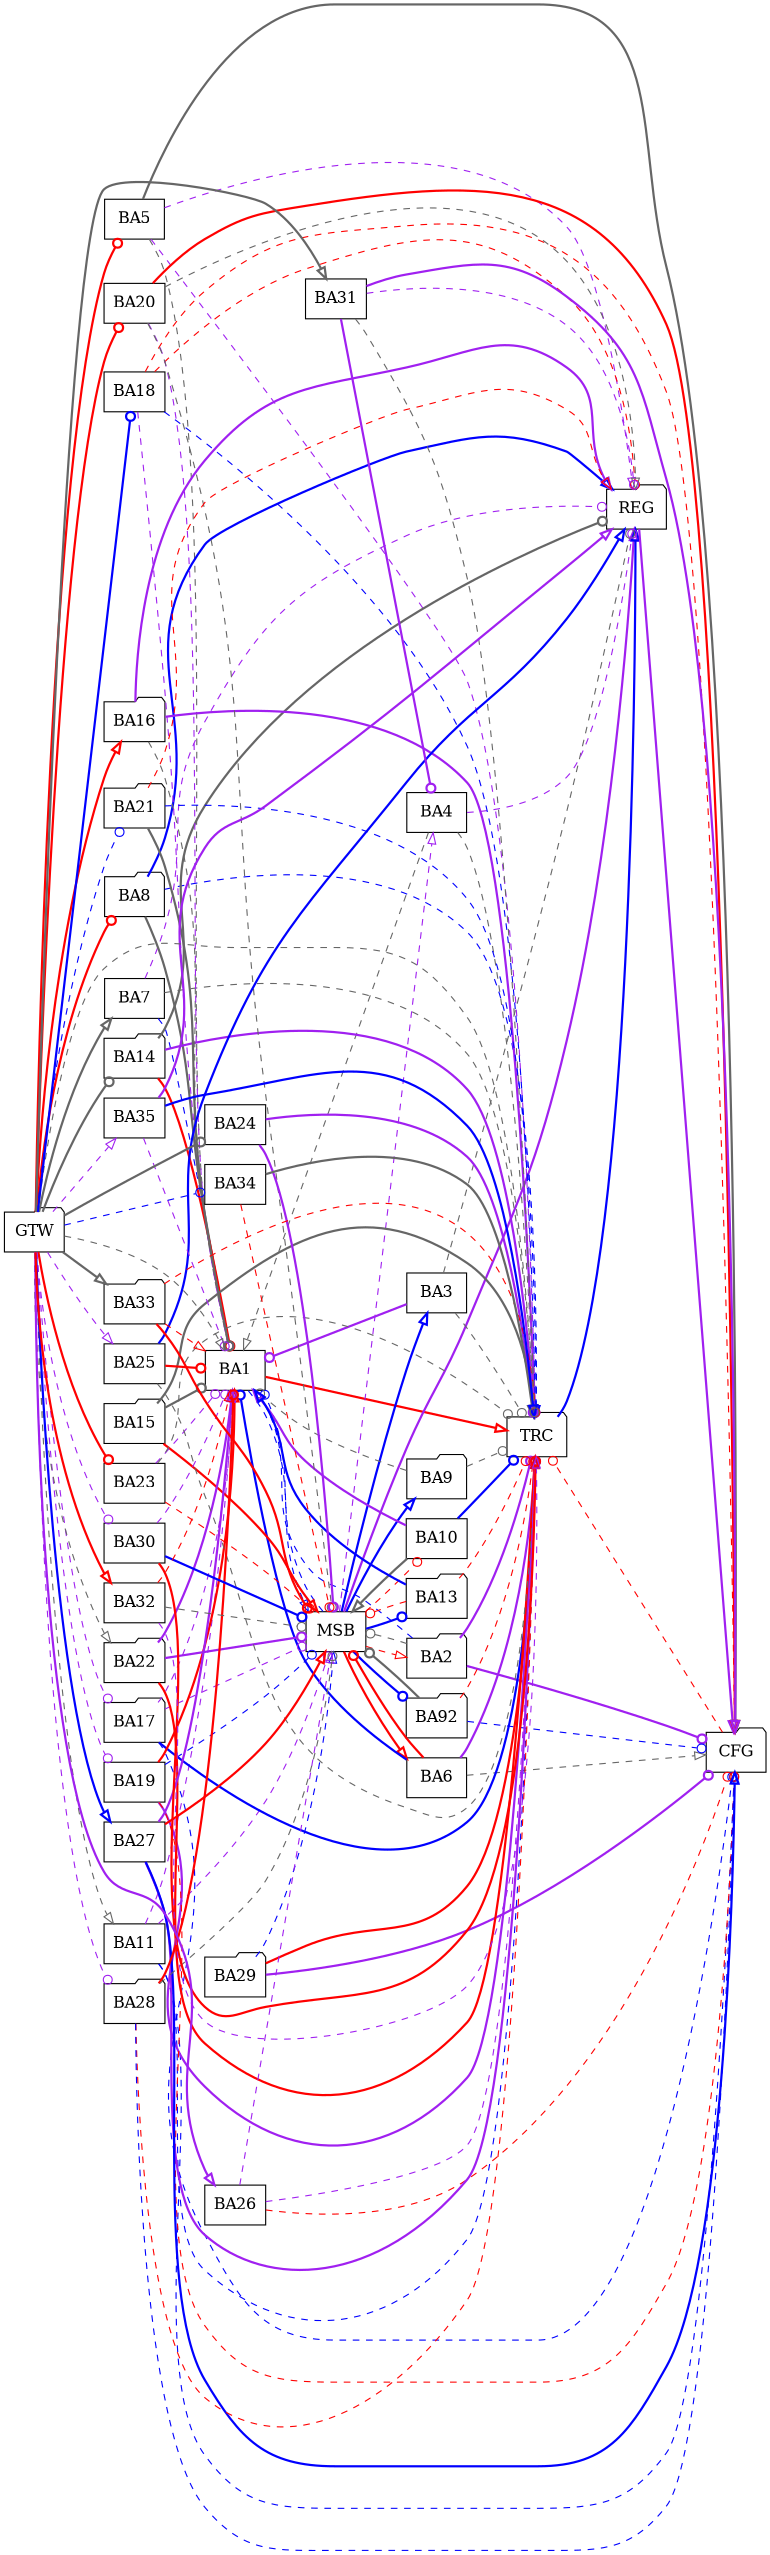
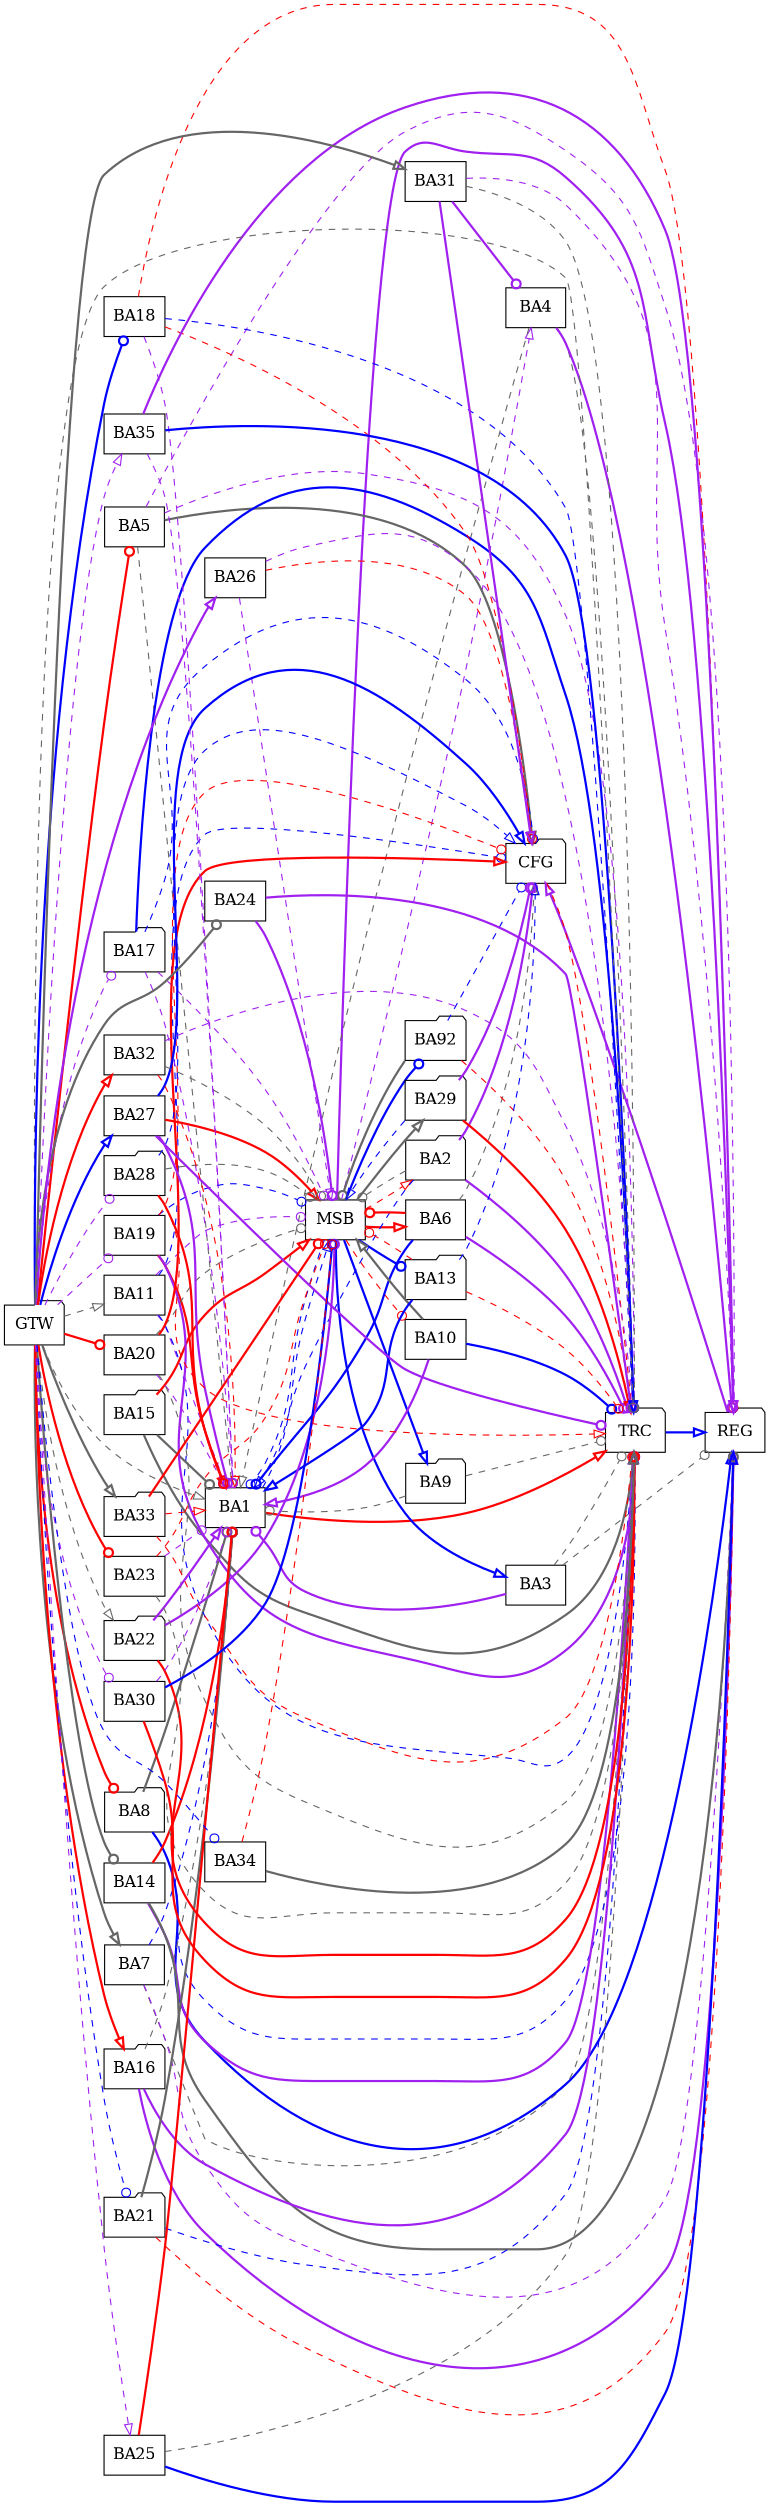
edge "BA20" -> "REG": now "BA20" -> "TRC"
edge "BA4" -> "REG": style dashed -> bold
node "BA14": shape folder -> box
edge "BA13" -> "CFG": added
edge "MSB" -> "BA29": added
